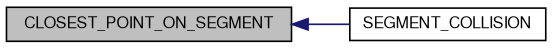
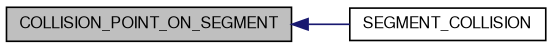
node "CLOSEST_POINT_ON_SEGMENT": label "CLOSEST_POINT_ON_SEGMENT" -> "COLLISION_POINT_ON_SEGMENT"
